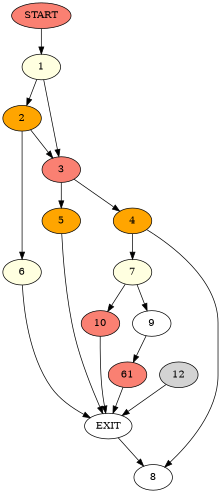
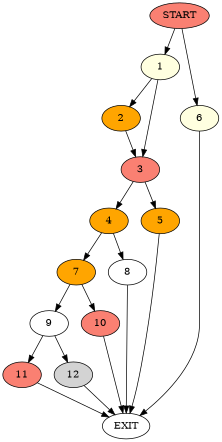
edge "2" -> "6": now "START" -> "6"
node "7": fillcolor lightyellow -> orange
edge "9" -> "12": added
node "61": label "61" -> "11"
edge "EXIT" -> "8": reversed
